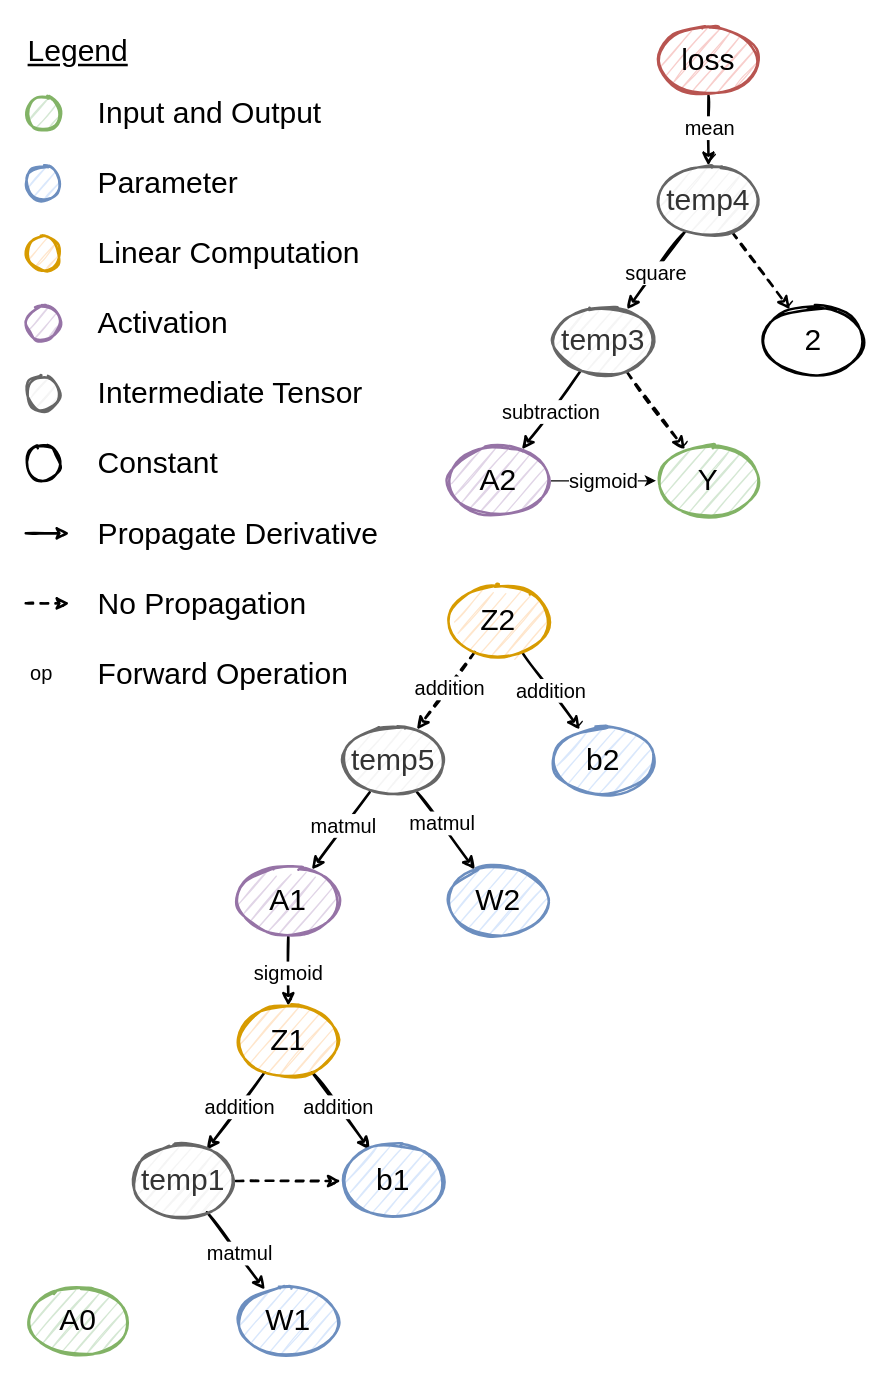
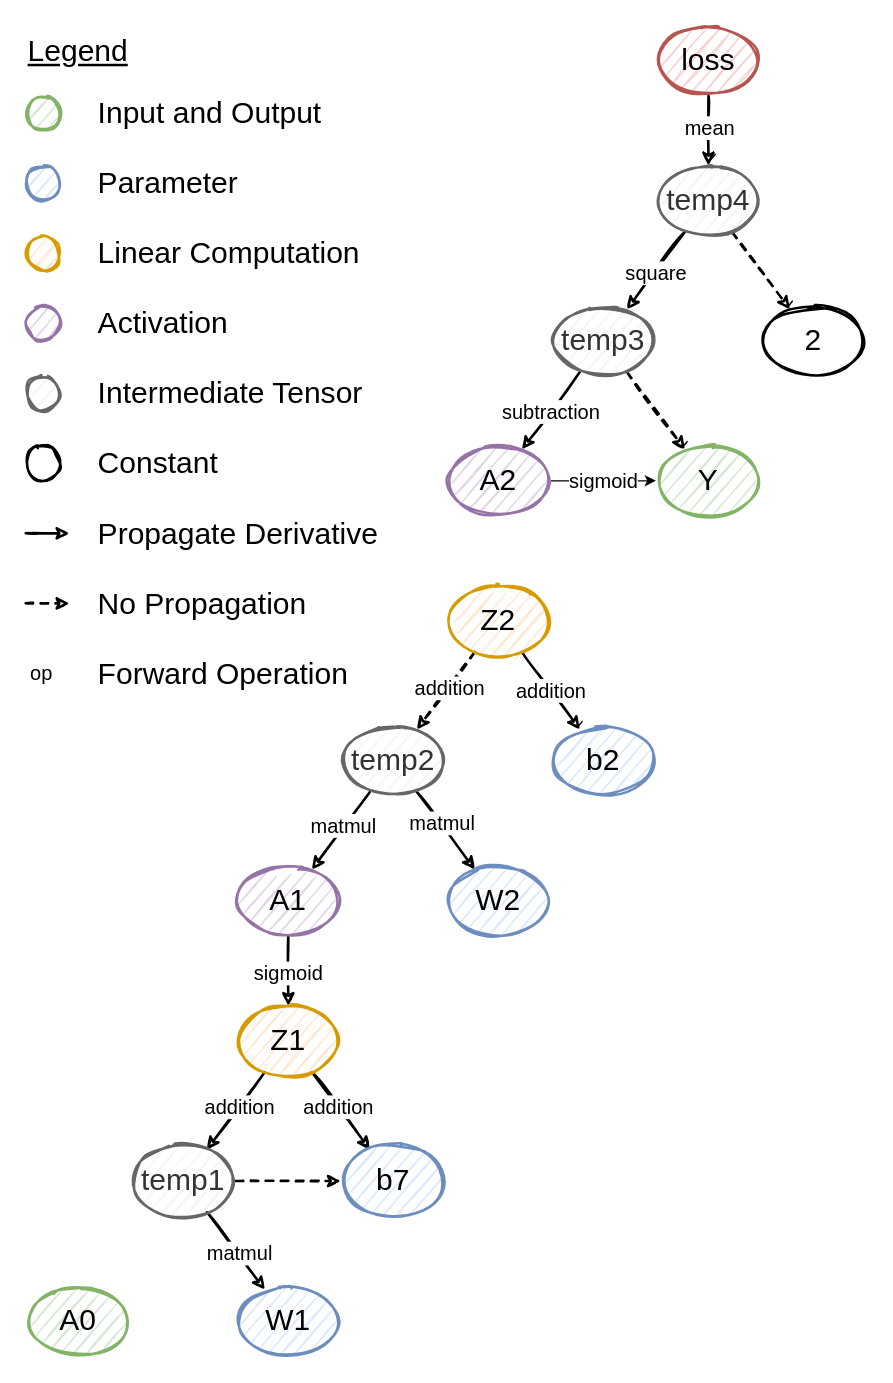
node "temp5": label "temp5" -> "temp2"
node "b1": label "b1" -> "b7"
